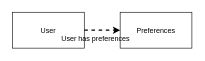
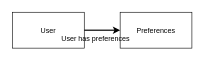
edge "User" -> "Preferences": style dashed -> solid
